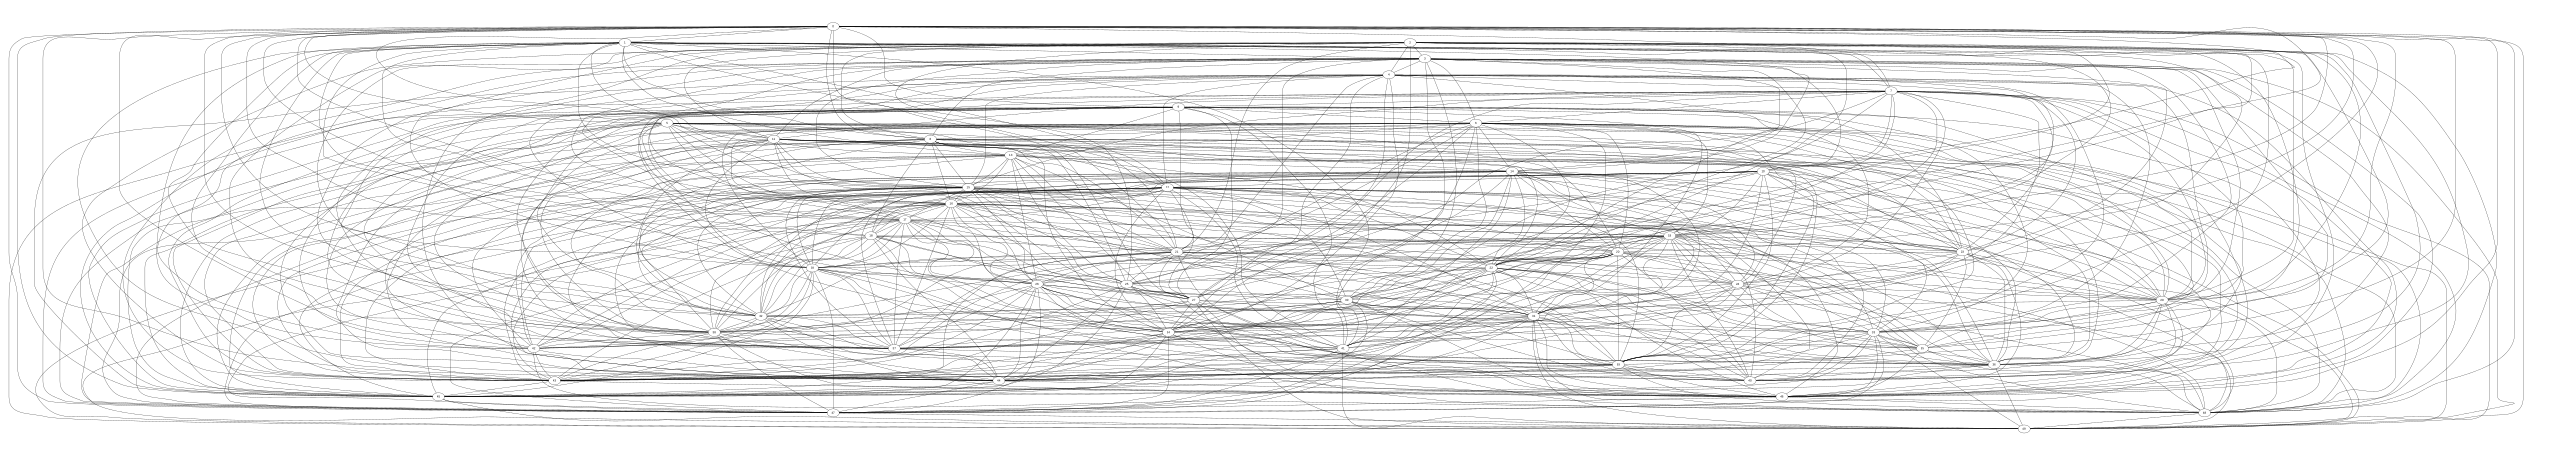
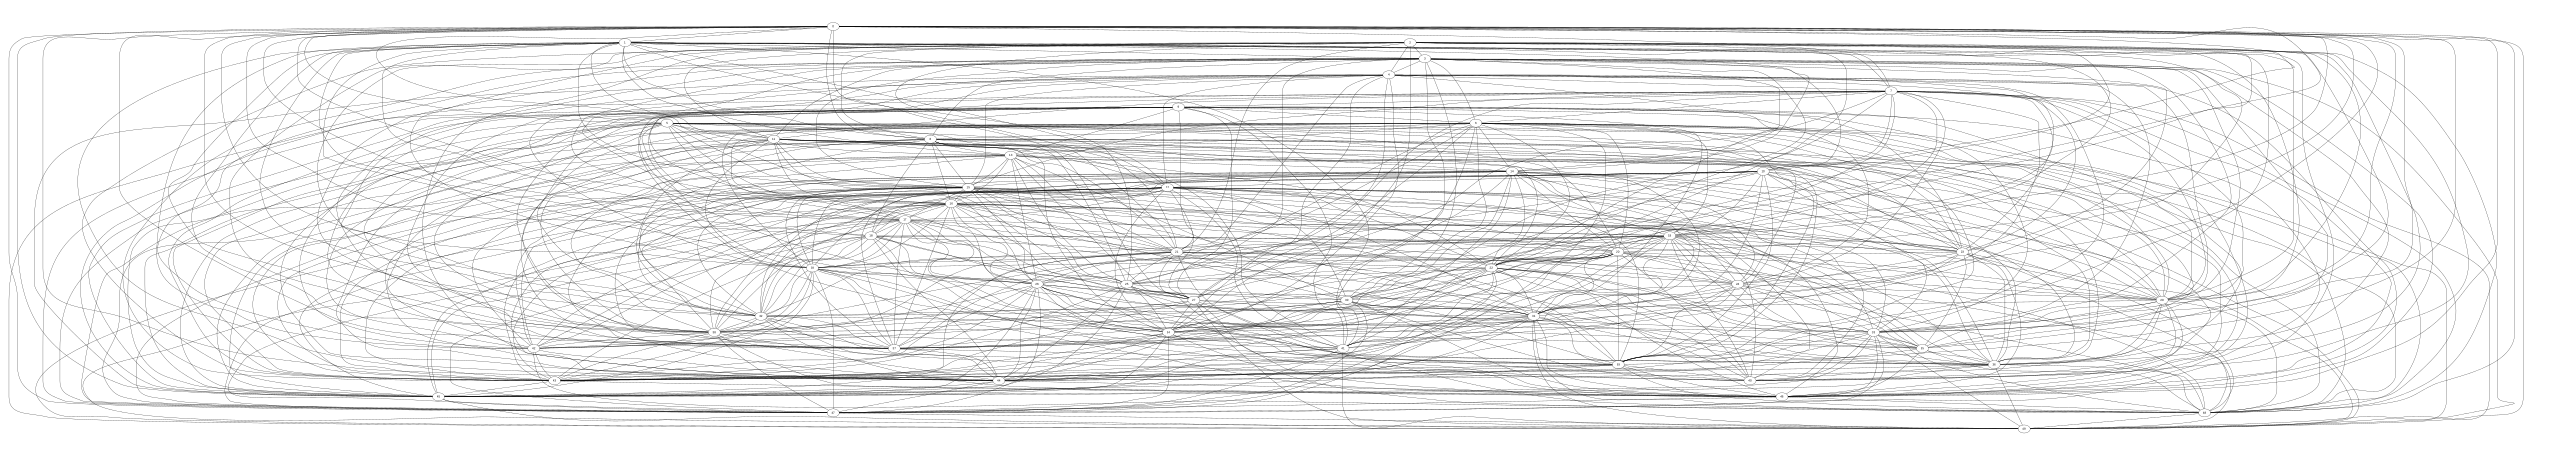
edge "0" -- "9": now "0" -- "33"
edge "18" -- "45": added
edge "31" -- "40": removed
